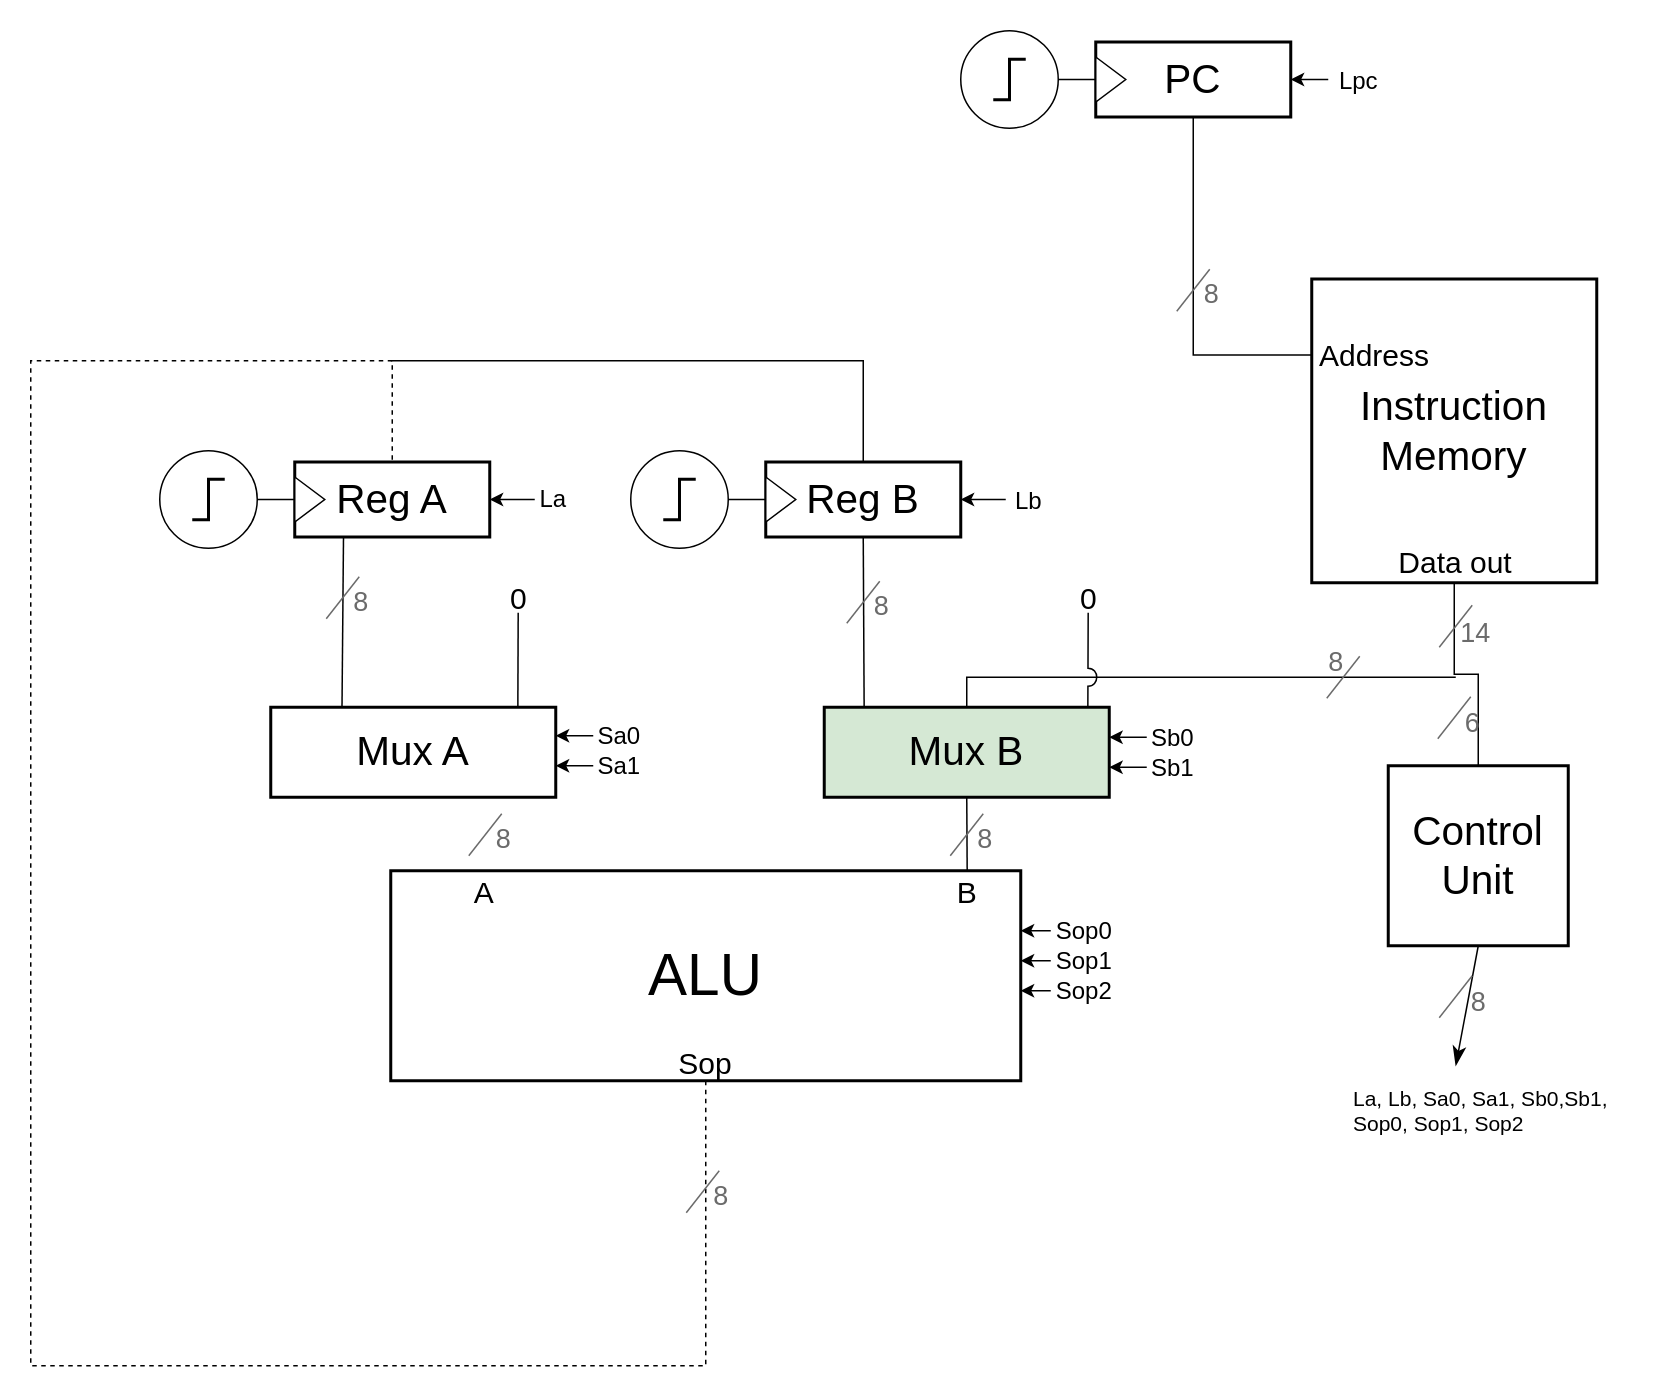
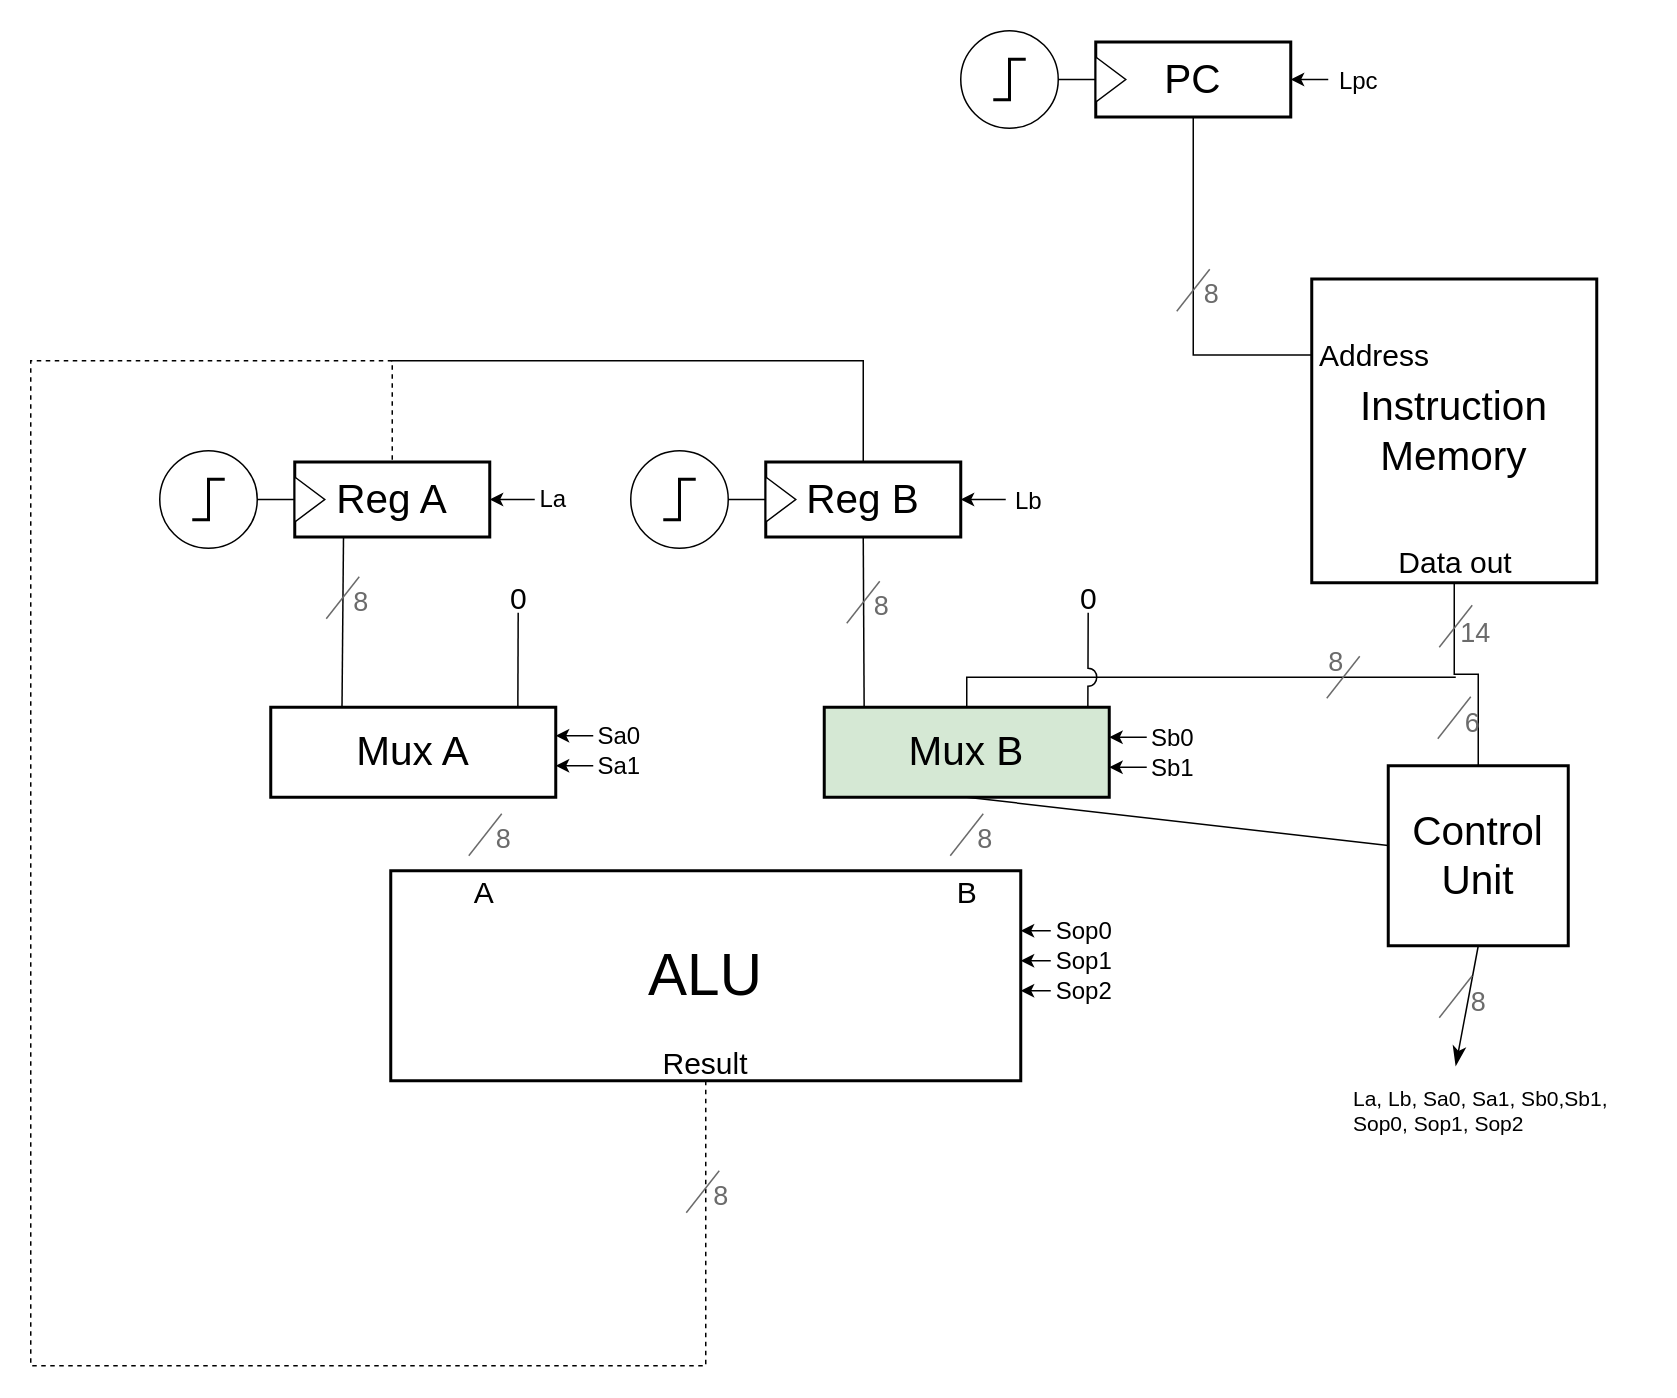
edge "Mux B" -- "ALU": now "Mux B" -- "Control Unit"
node "Sop": label "Sop" -> "Result"
